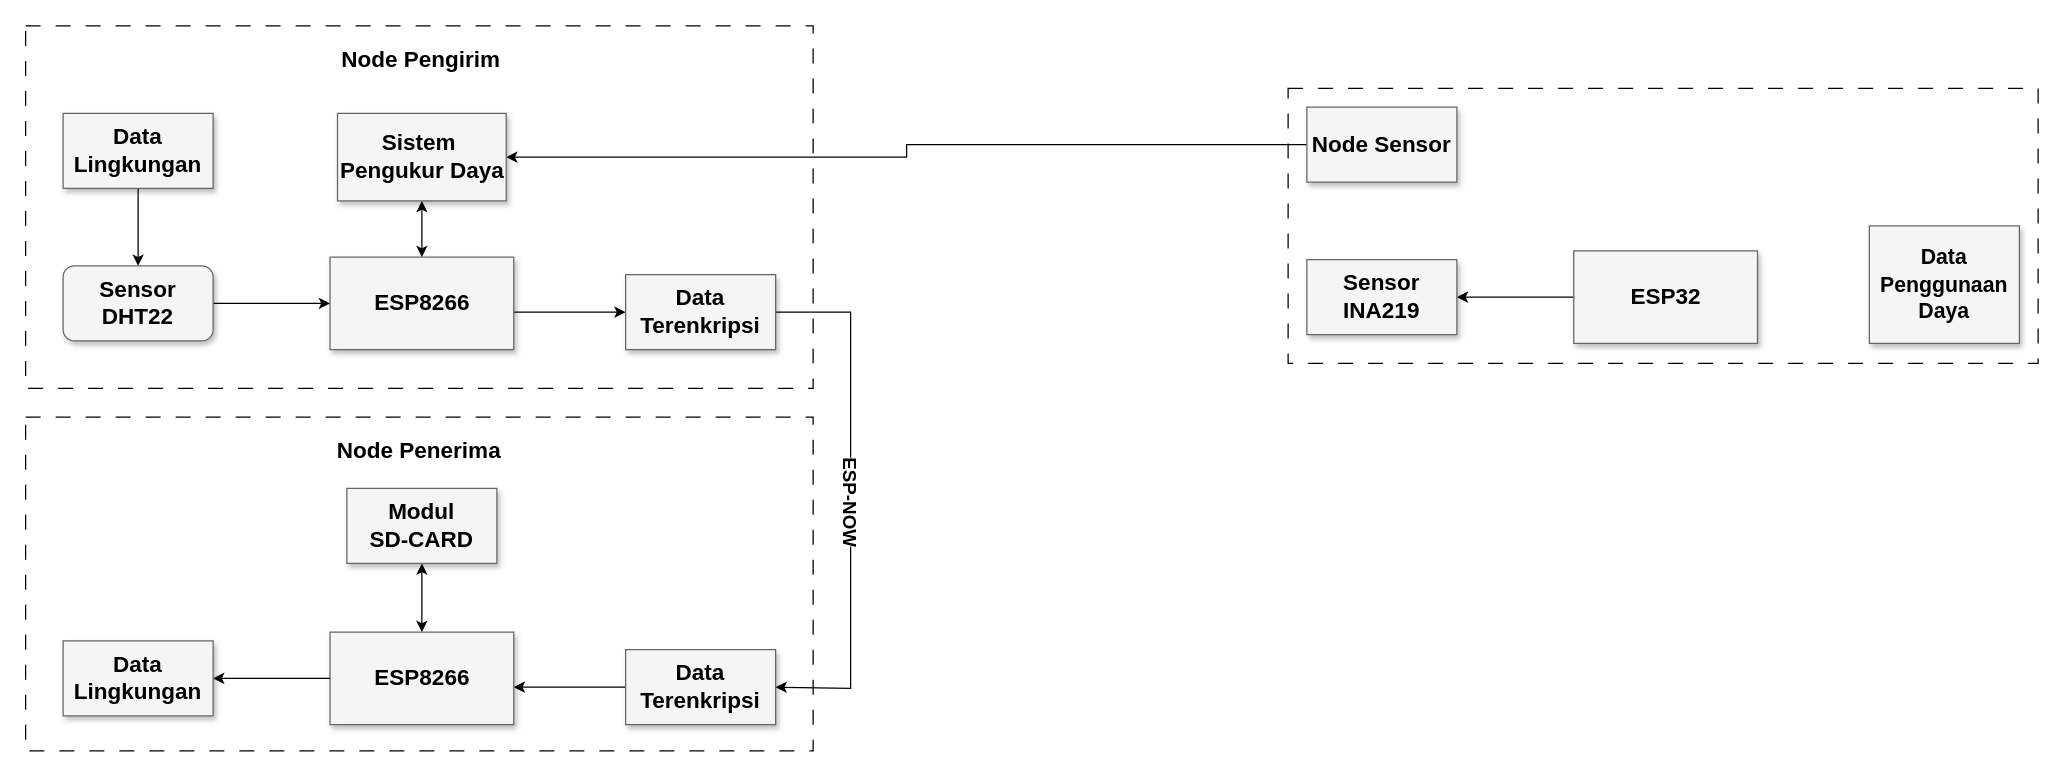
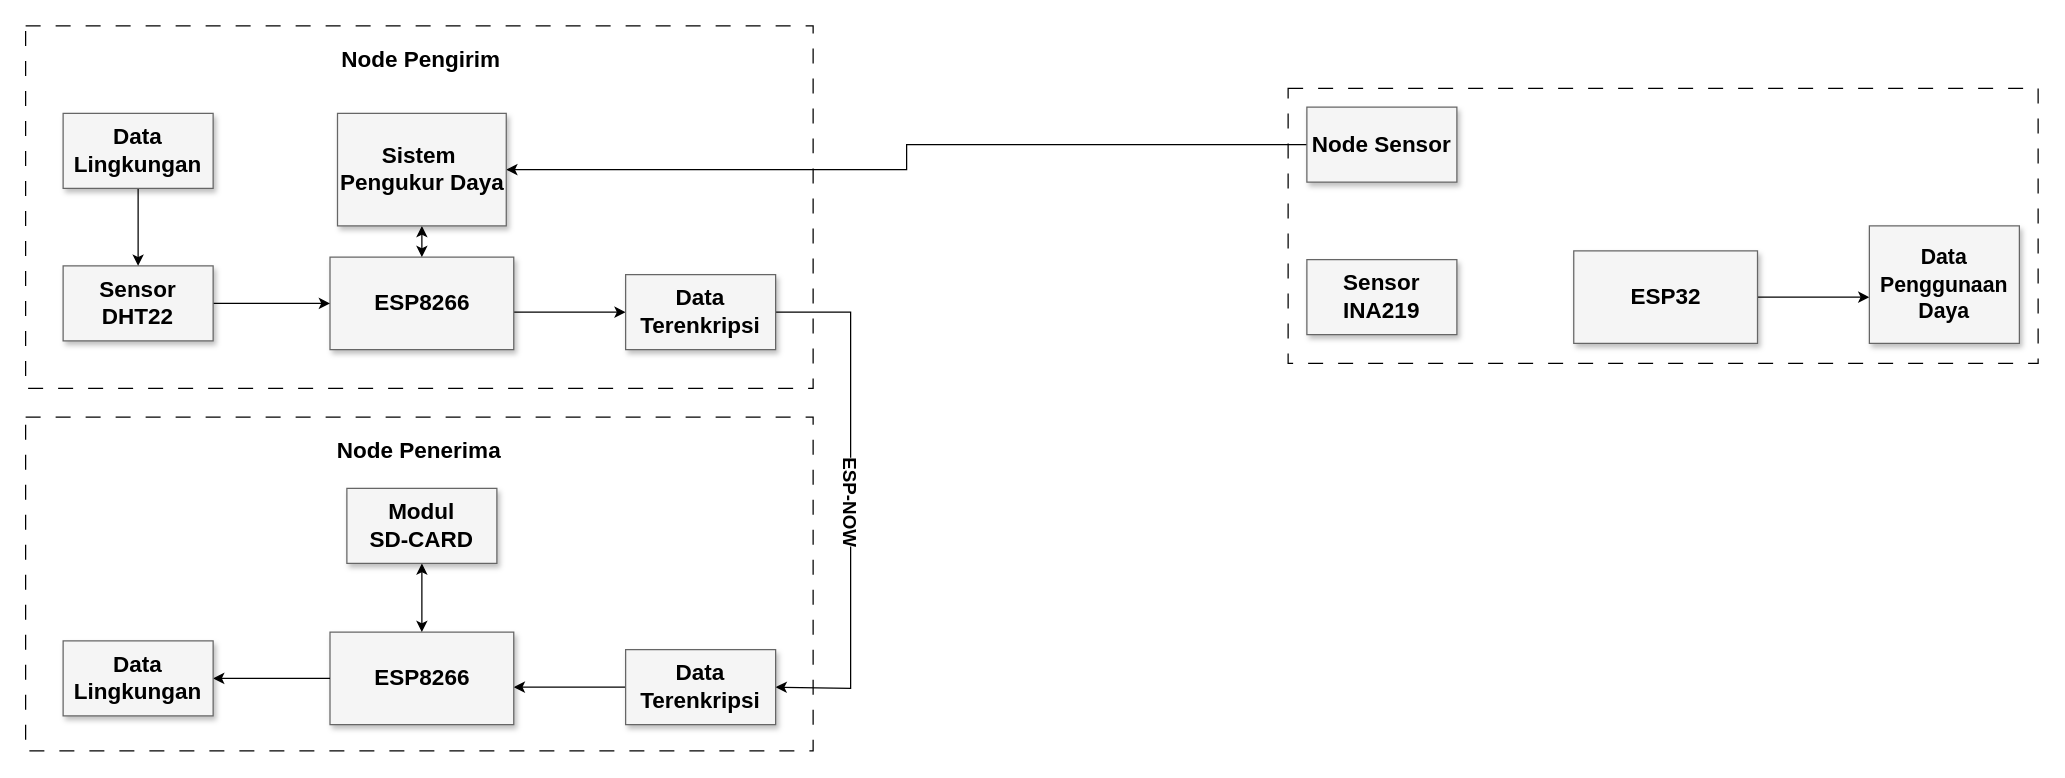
node "Sistem Pengukur Daya": size 169x88 -> 169x113
edge "ESP32" -> "Sensor INA219": now "ESP32" -> "Data Penggunaan Daya"
node "Sensor DHT22": shape rounded rectangle -> rectangle
